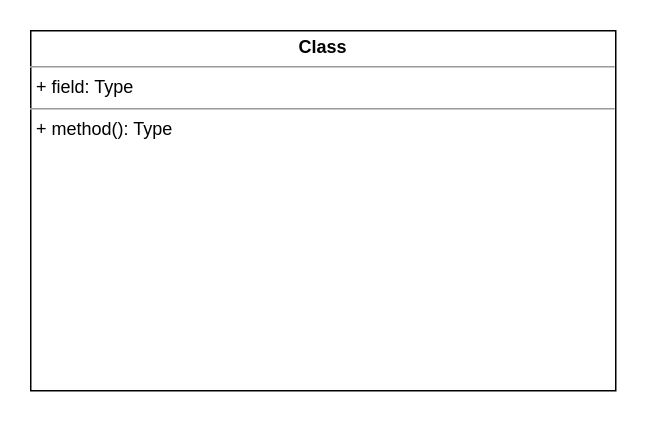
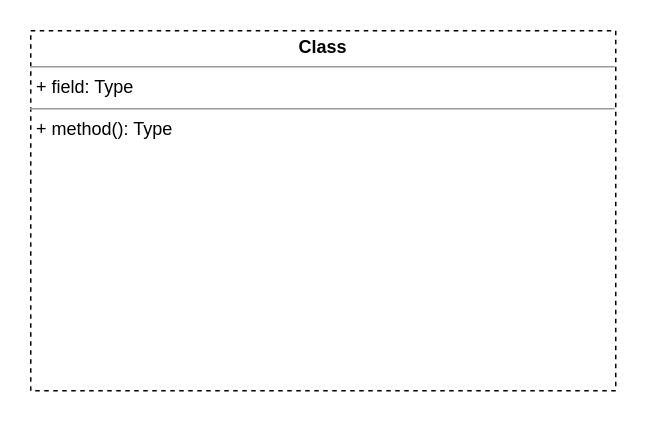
node "Class + field: Type + method(): Type": style solid -> dashed
